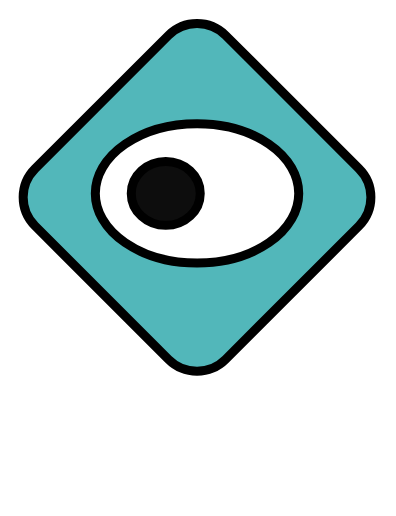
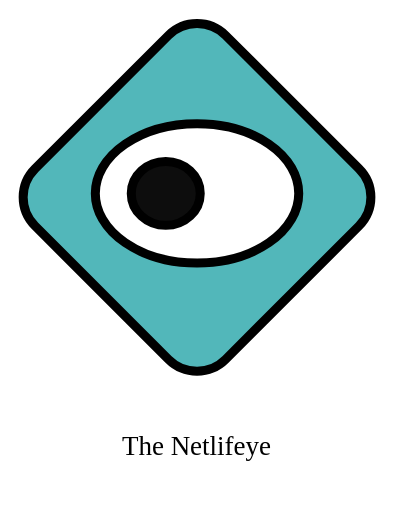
node "The Netlifeye": added
